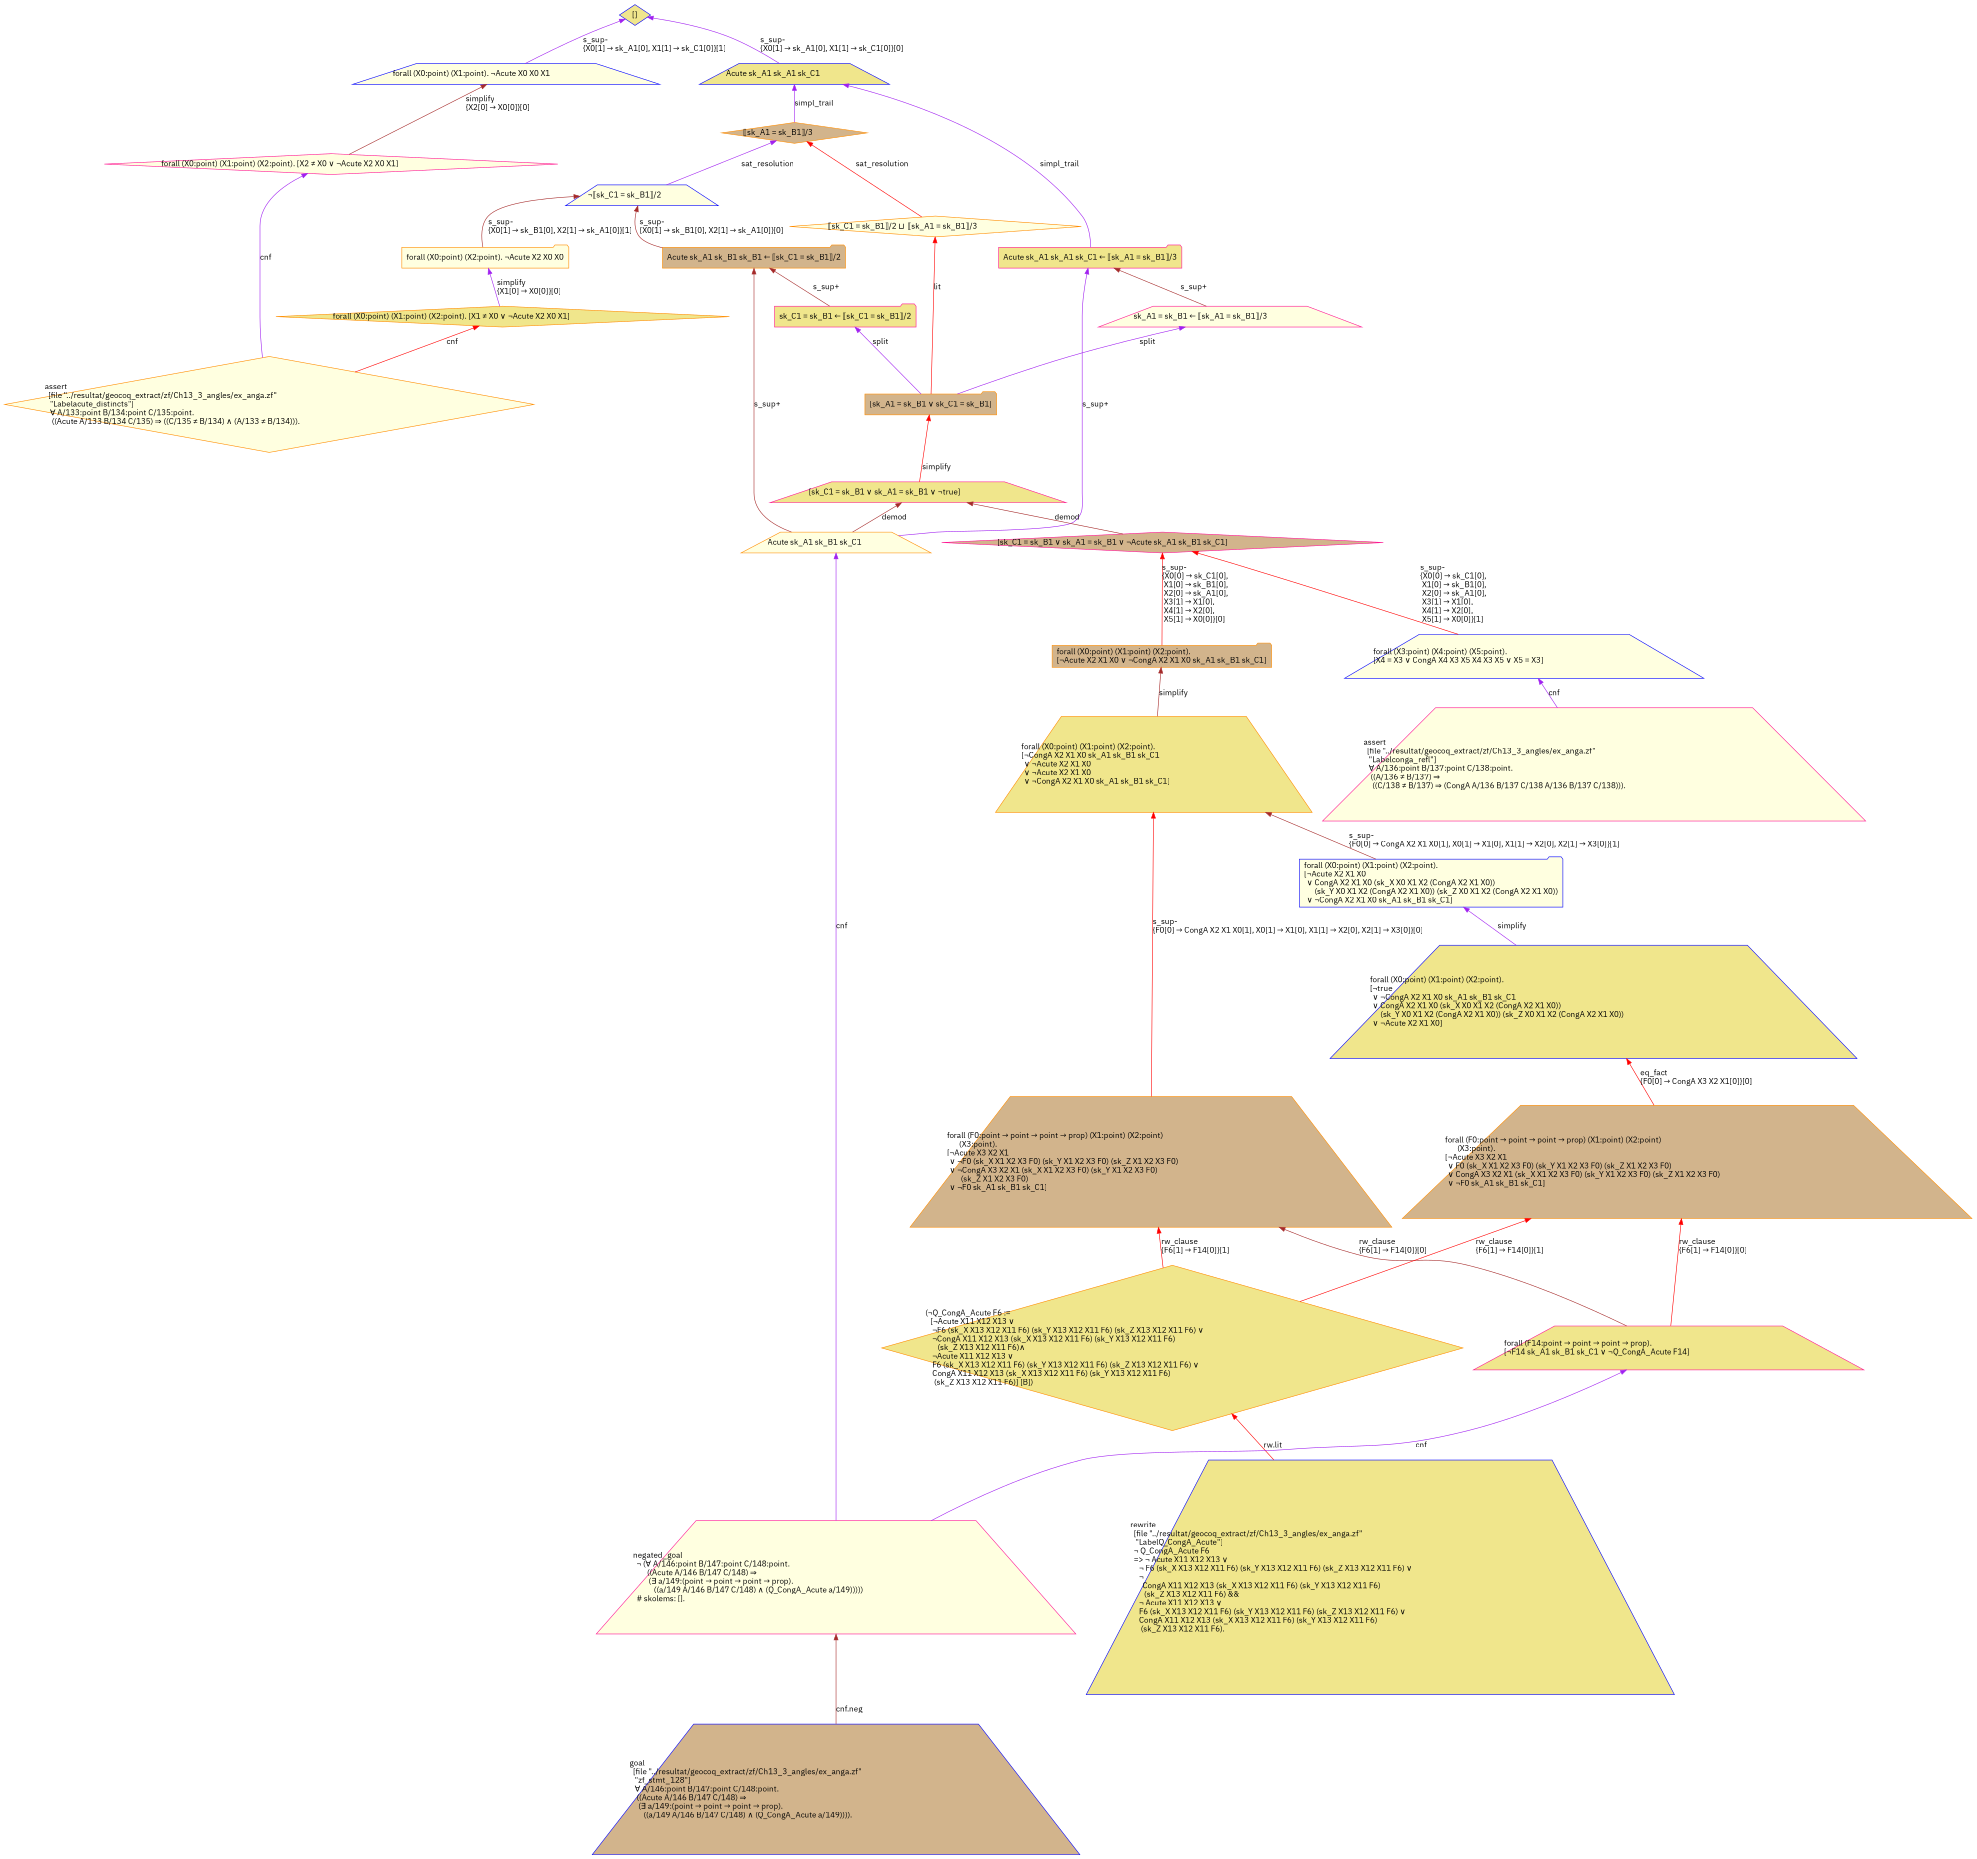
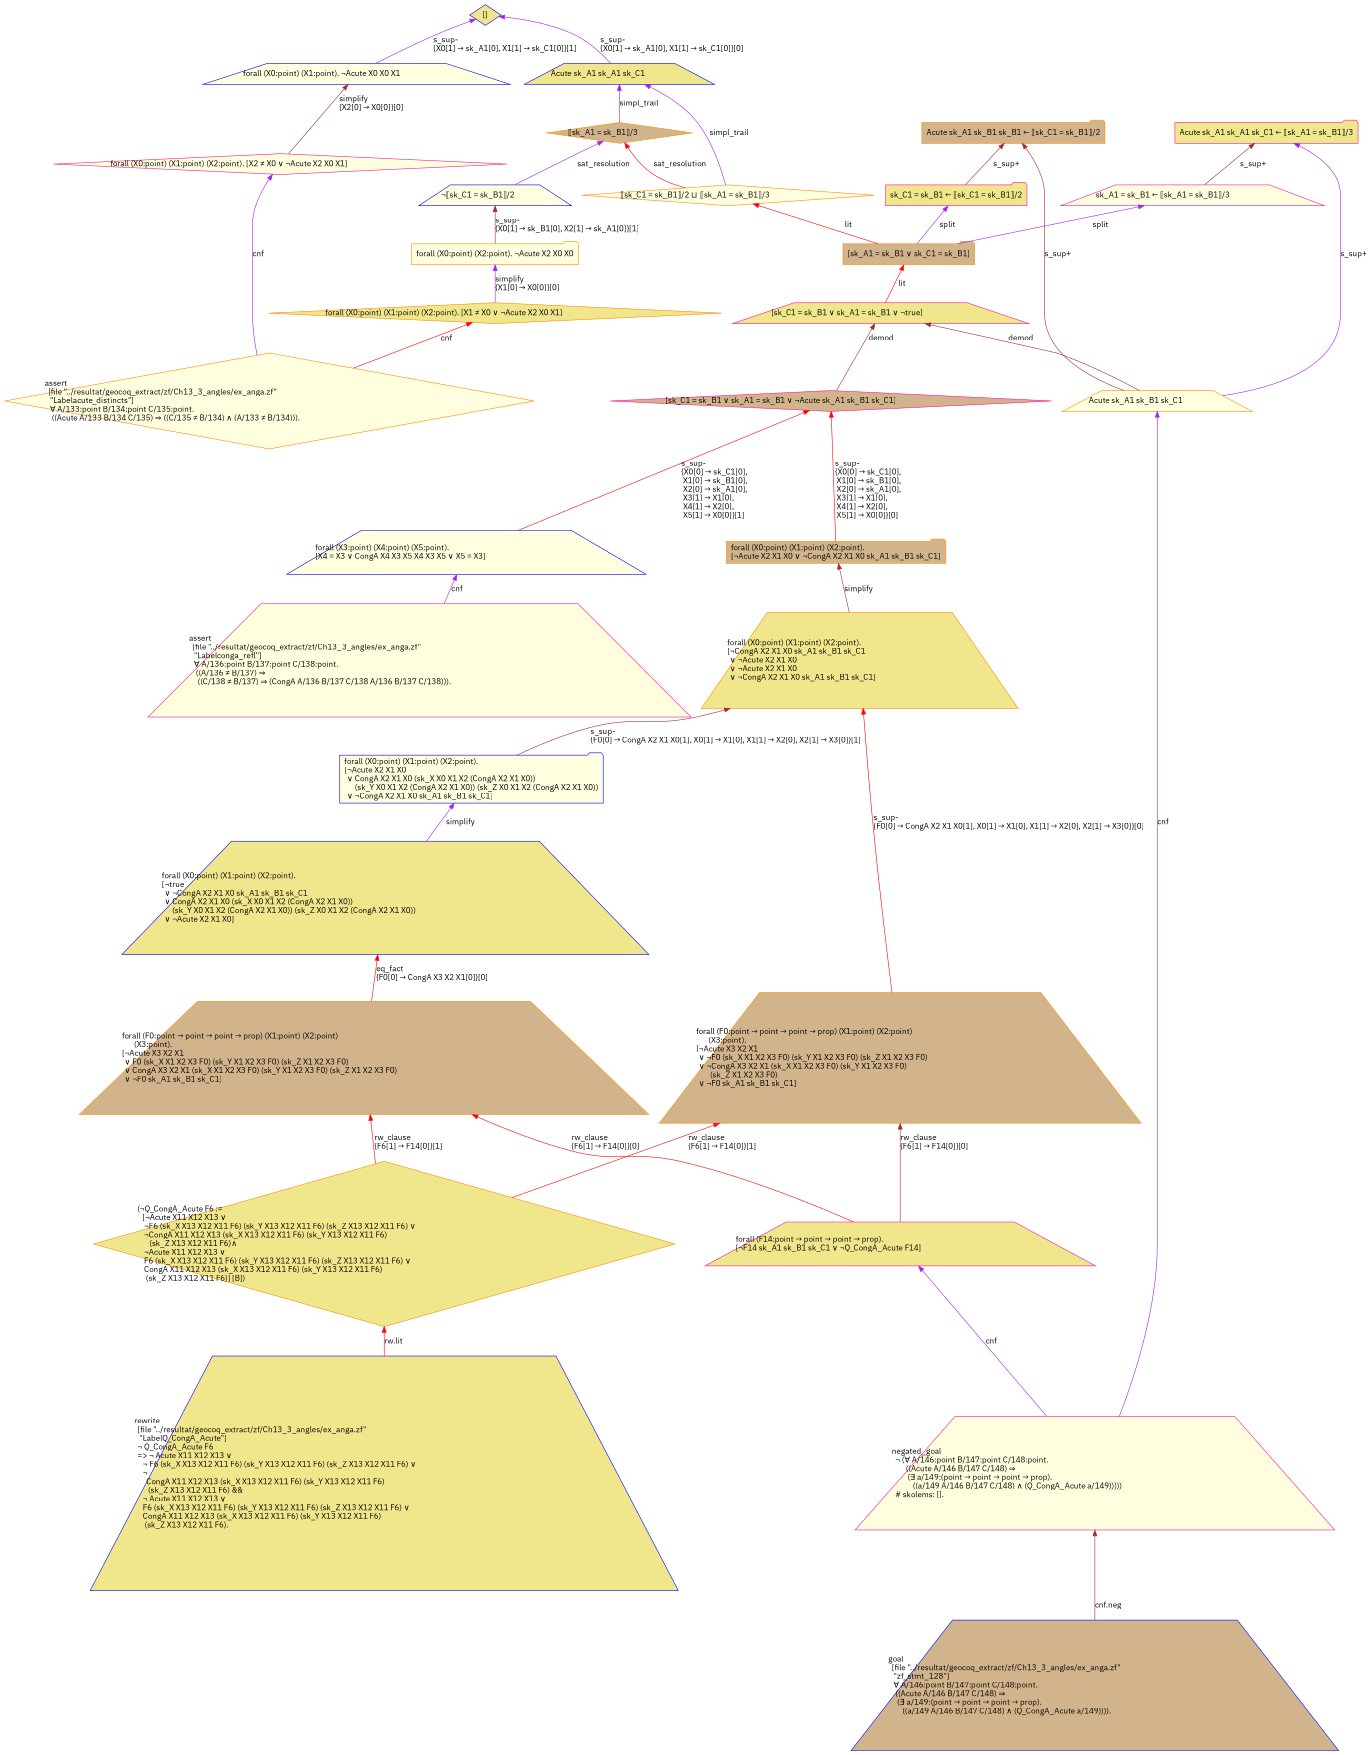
edge "Acute sk_A1 sk_A1 sk_C1 ← ⟦sk_A1 = sk_B1⟧/3" -> "Acute sk_A1 sk_A1 sk_C1": now "⟦sk_C1 = sk_B1⟧/2 ⊔ ⟦sk_A1 = sk_B1⟧/3" -> "Acute sk_A1 sk_A1 sk_C1"
edge "Acute sk_A1 sk_B1 sk_B1 ← ⟦sk_C1 = sk_B1⟧/2" -> "¬⟦sk_C1 = sk_B1⟧/2": removed, label "s_sup- {X0[1] → sk_B1[0], X2[1] → sk_A1[0]}[0]"
edge "[sk_C1 = sk_B1 ∨ sk_A1 = sk_B1 ∨ ¬true]" -> "[sk_A1 = sk_B1 ∨ sk_C1 = sk_B1]": label "simplify" -> "lit"
